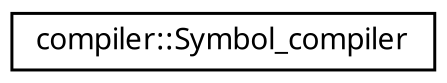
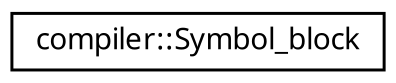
node "compiler::Symbol_compiler": label "compiler::Symbol_compiler" -> "compiler::Symbol_block"
